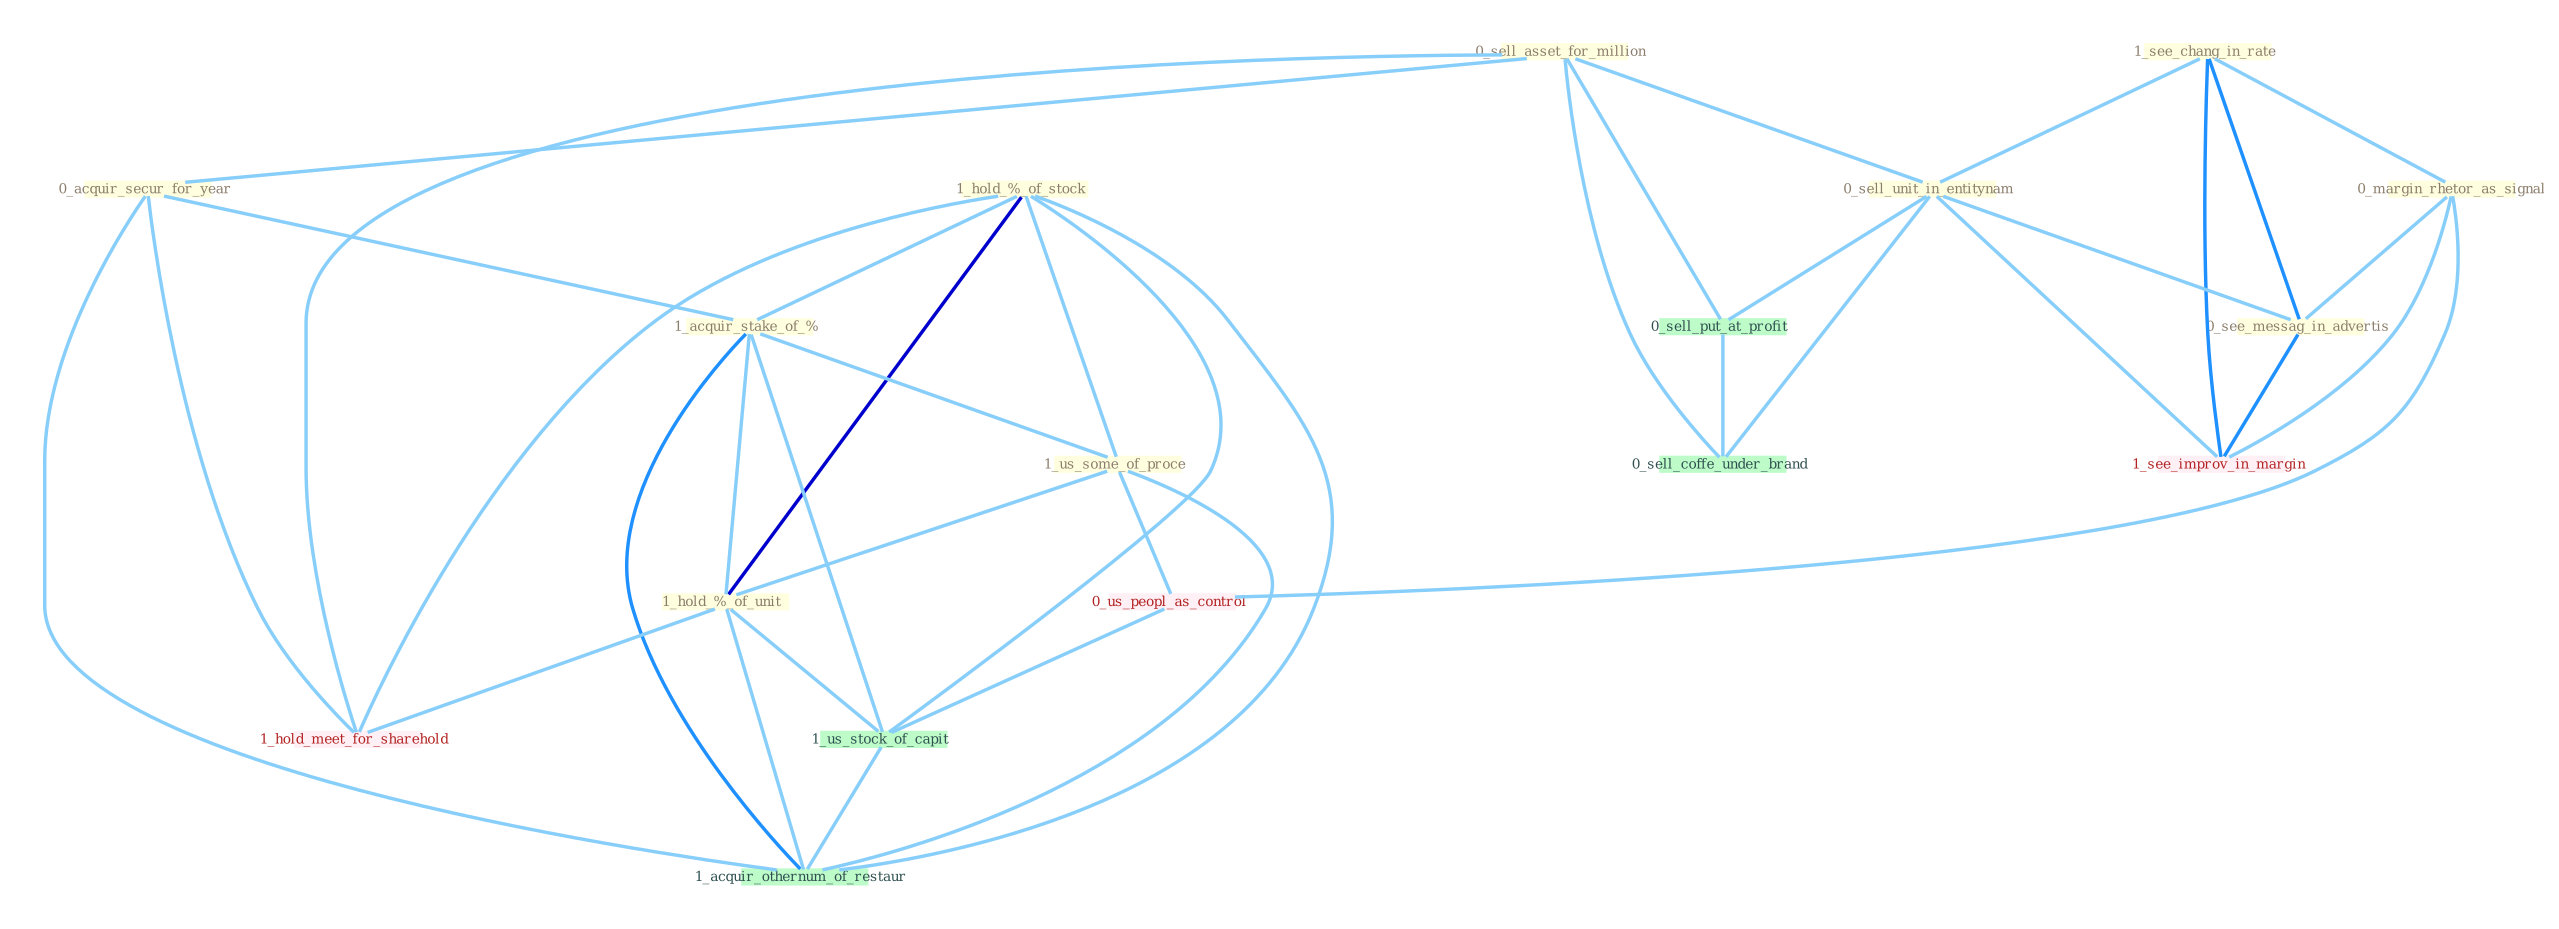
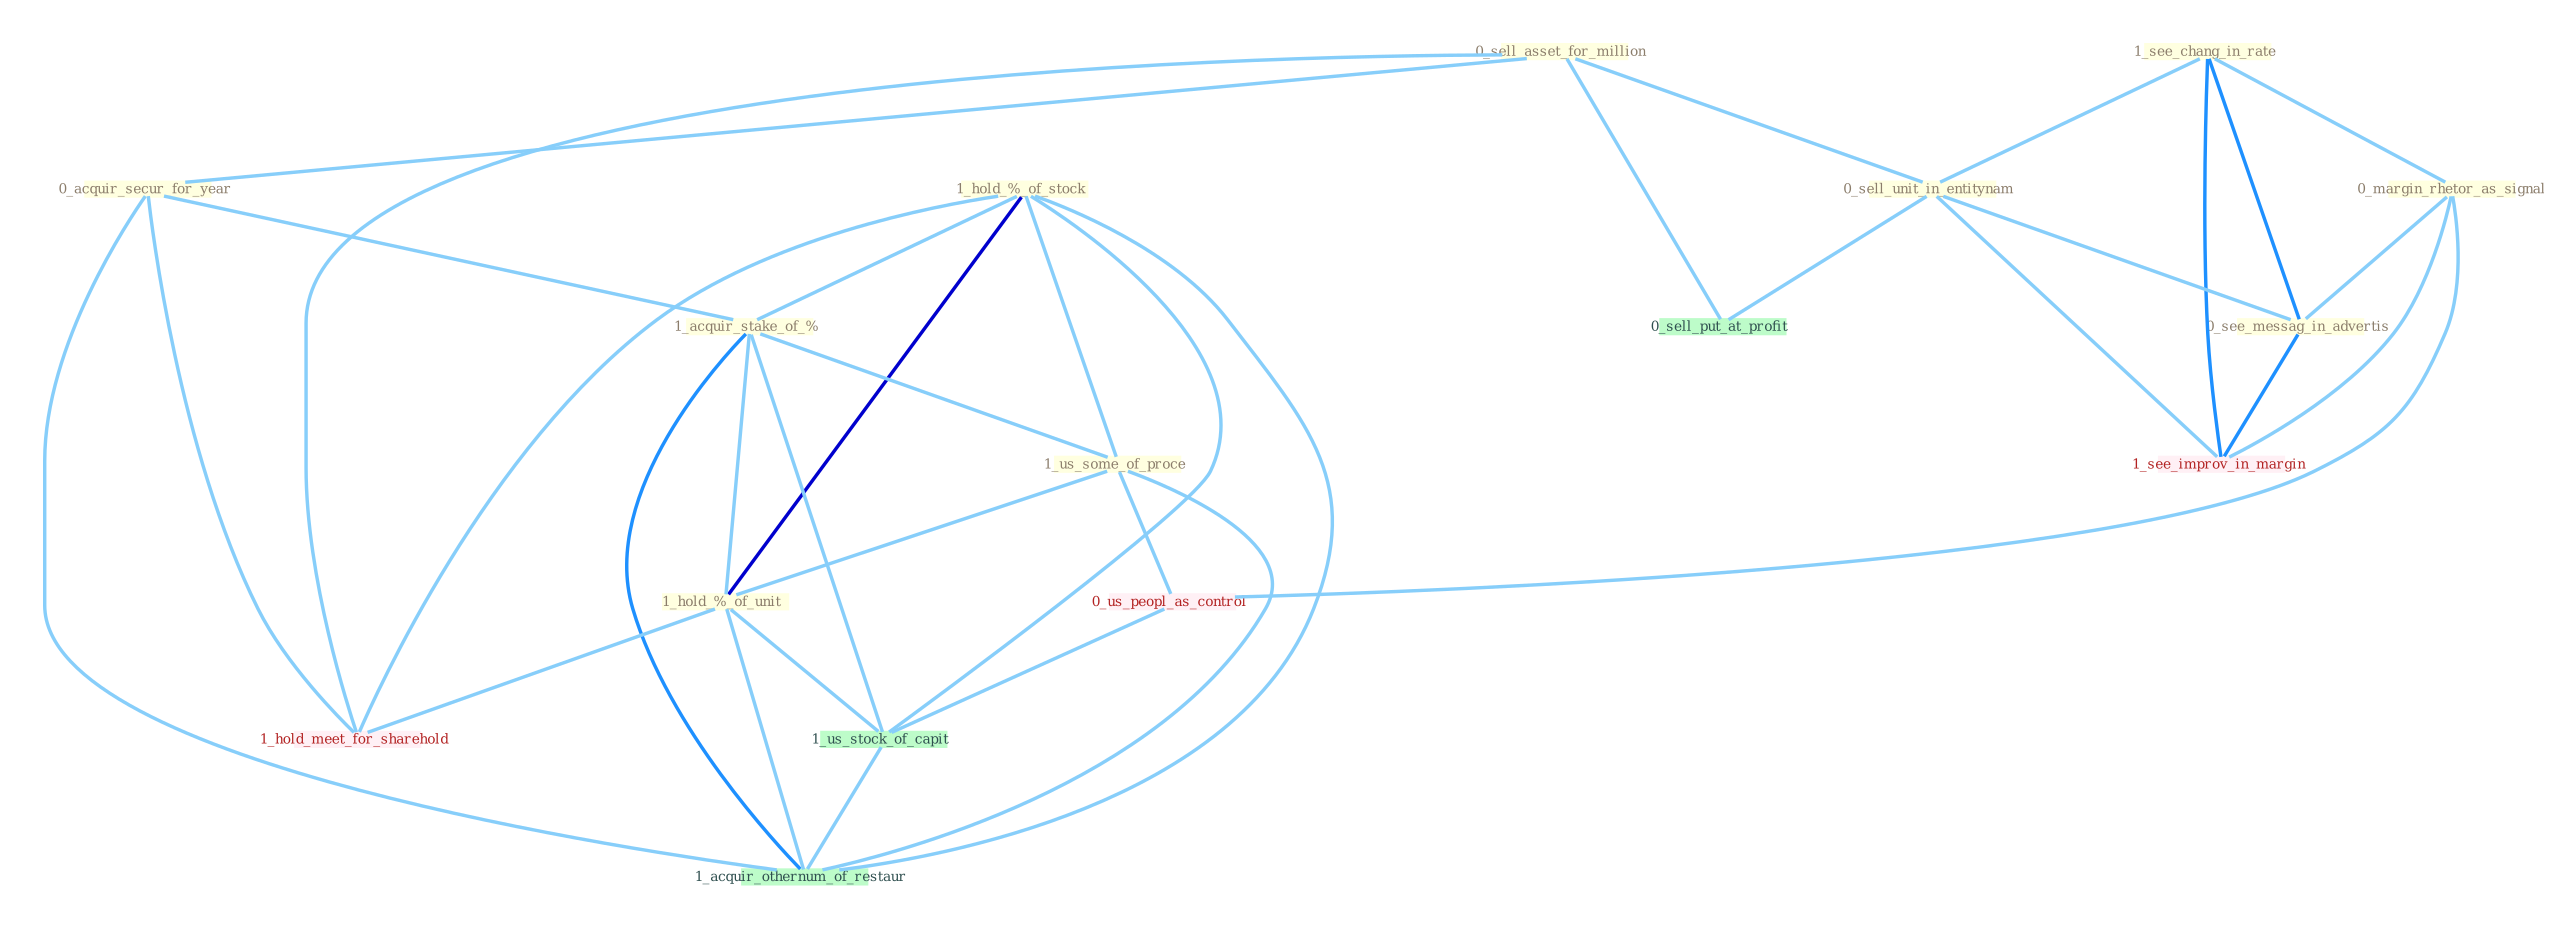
node "0_sell_coffe_under_brand": removed
